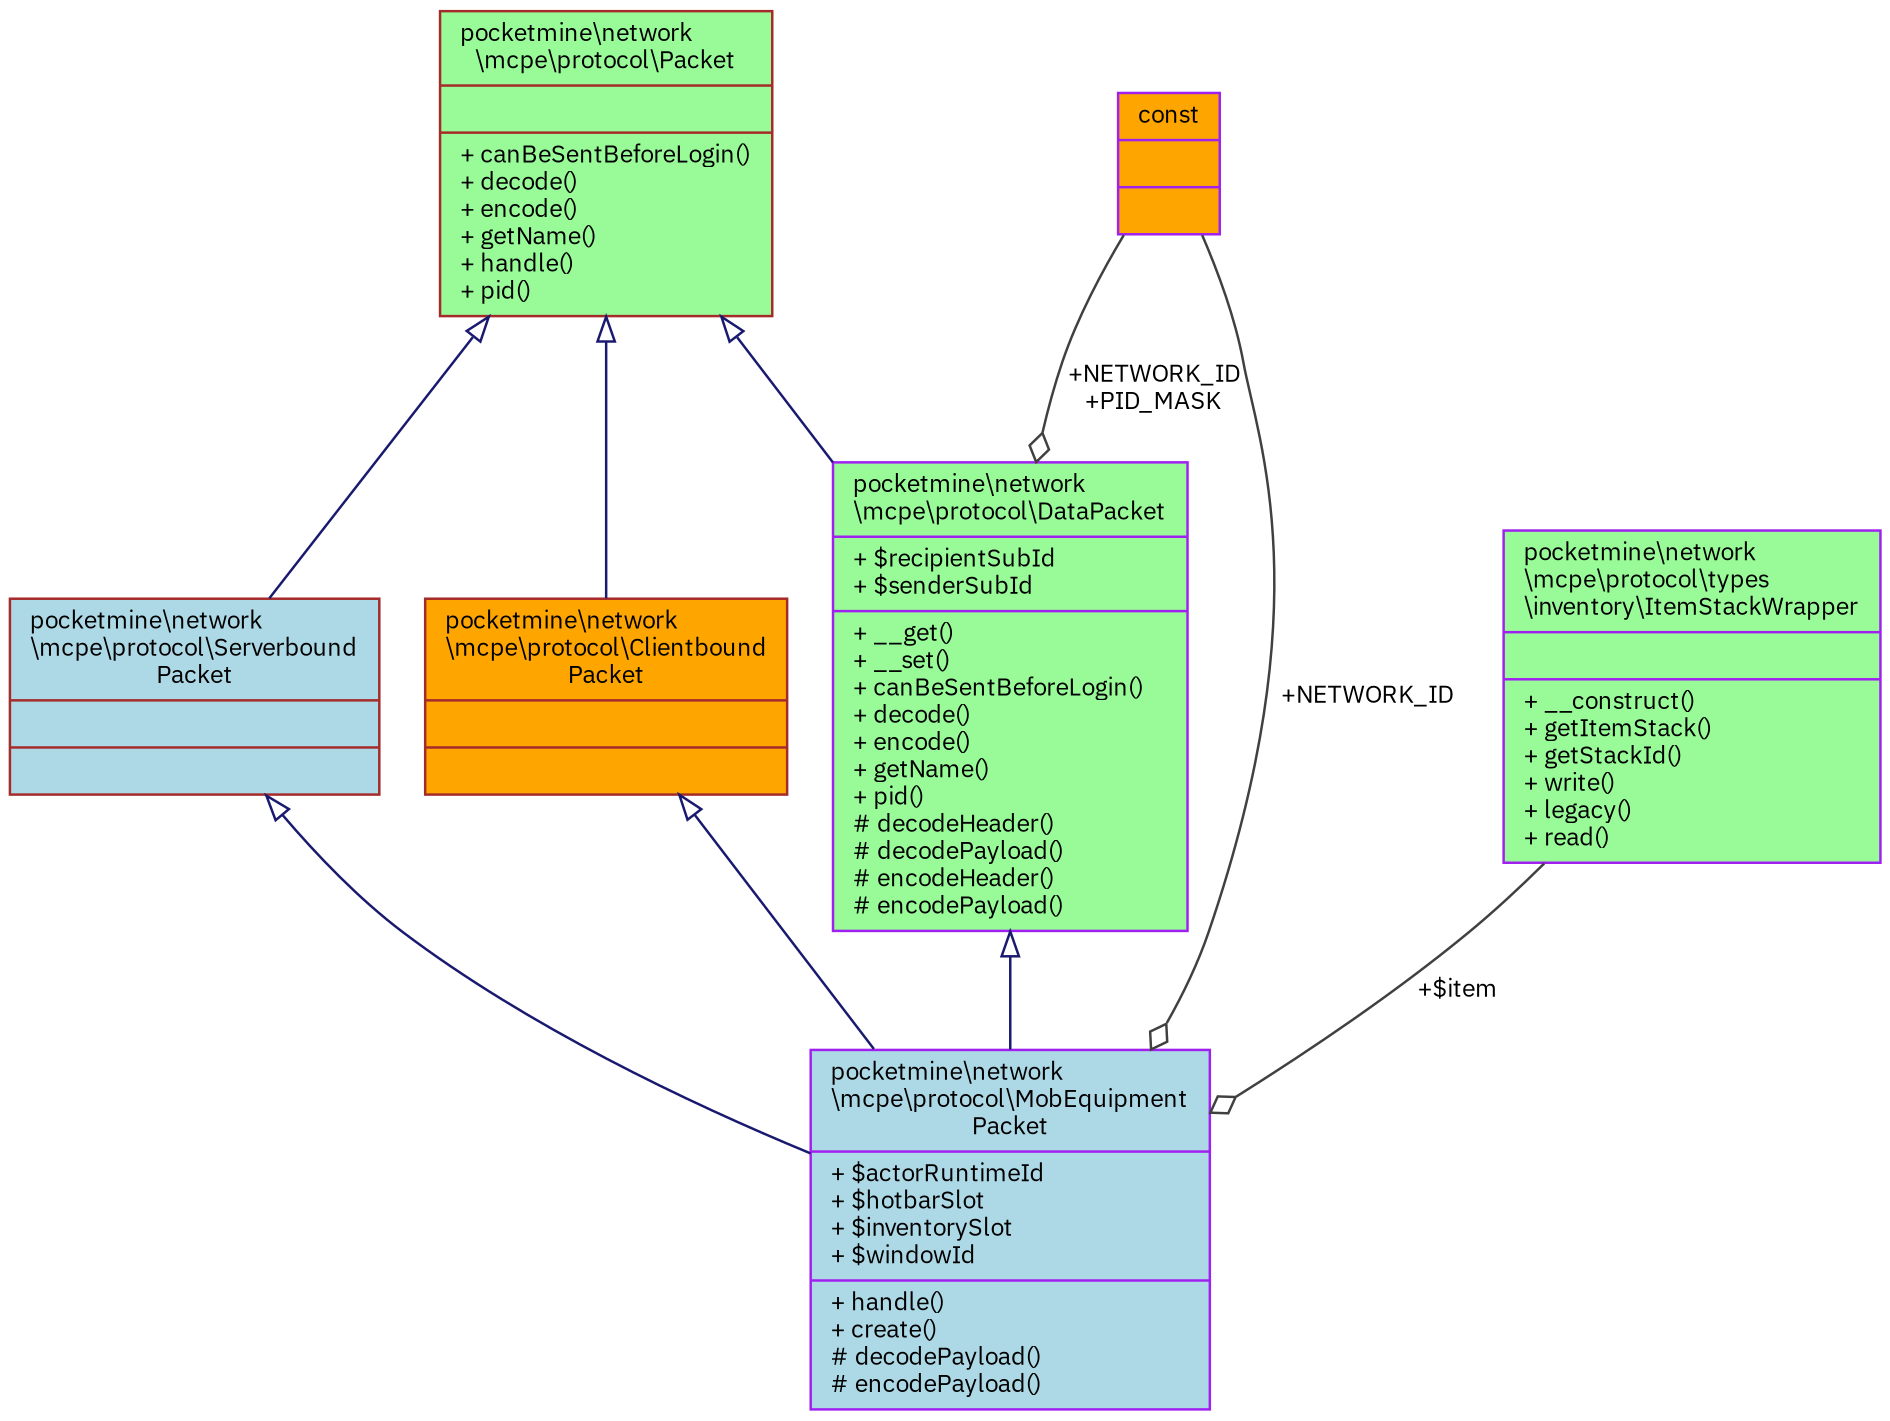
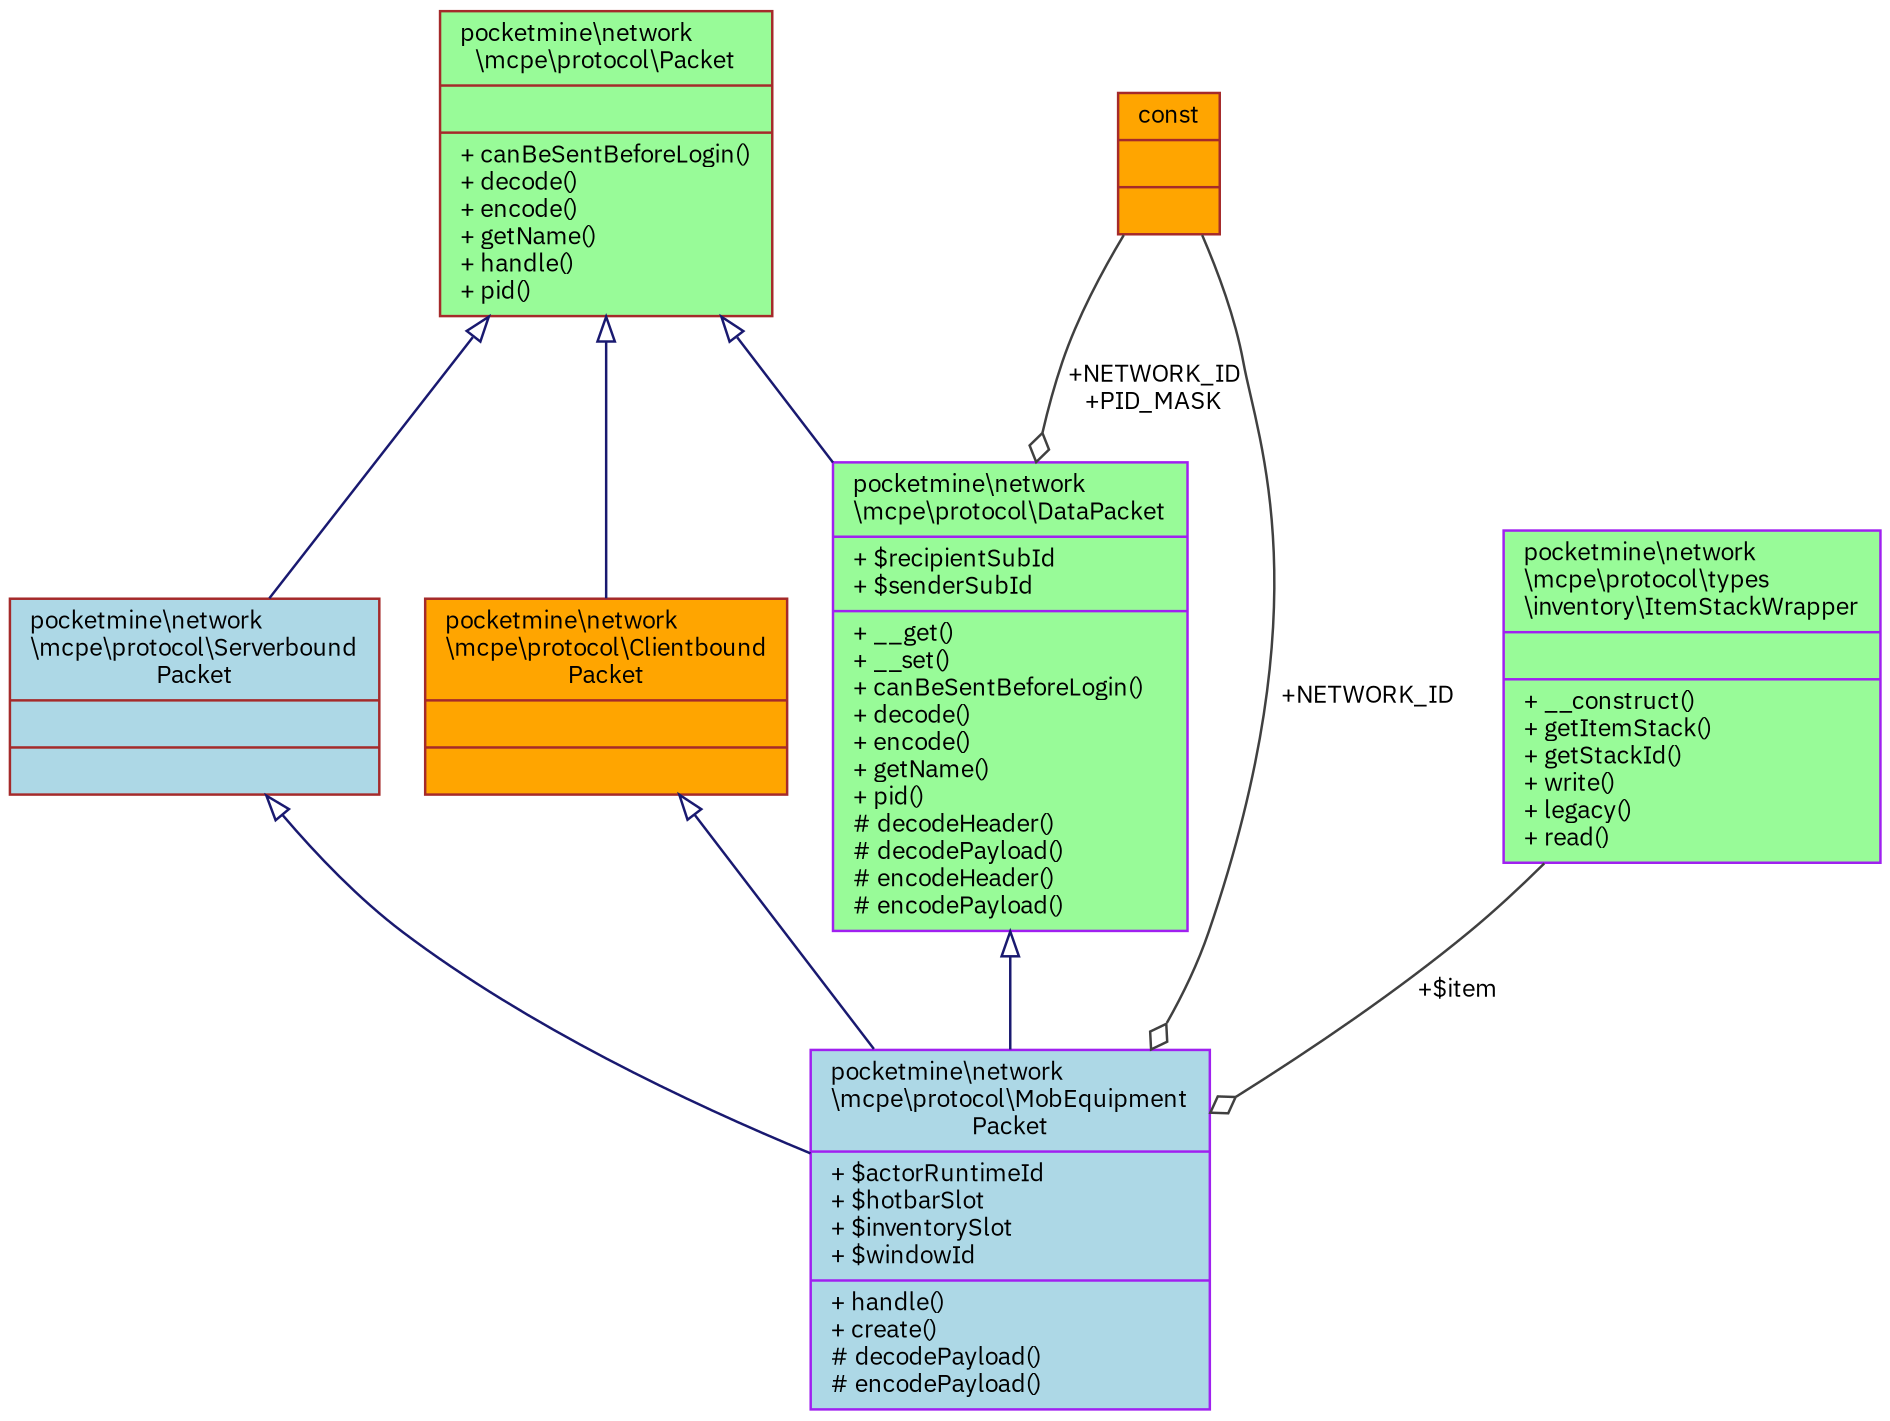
node "const": color purple -> brown
